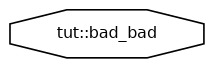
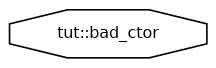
node "tut::bad_bad": label "tut::bad_bad" -> "tut::bad_ctor"
